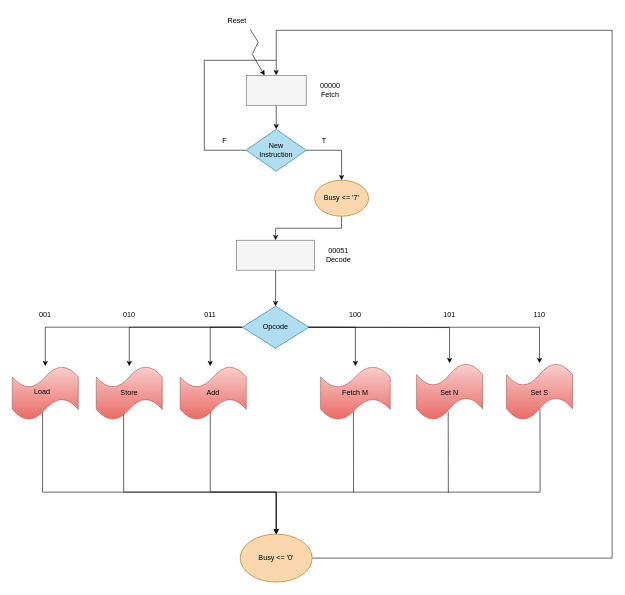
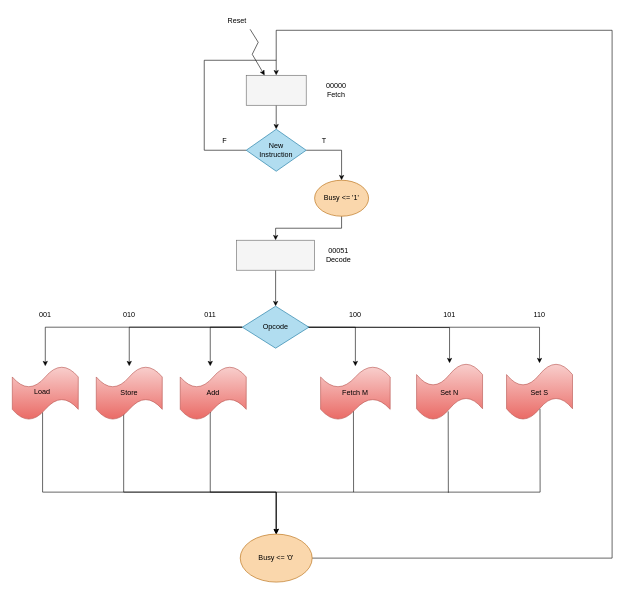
node "00000 Fetch": moved (330, 90) -> (336, 90)
node "Busy <= '7'": label "Busy <= '7'" -> "Busy <= '1'"
